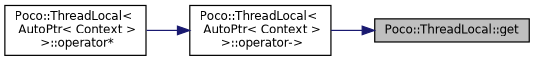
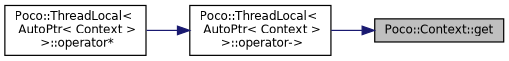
node "Poco::ThreadLocal::get": label "Poco::ThreadLocal::get" -> "Poco::Context::get"
